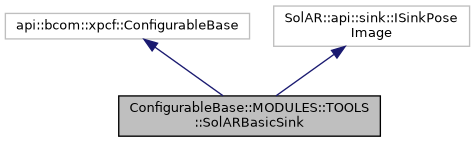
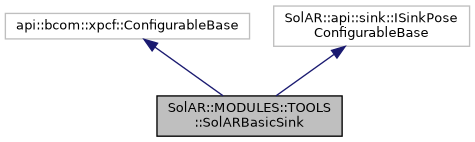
node "SolAR::api::sink::ISinkPose Image": label "SolAR::api::sink::ISinkPose Image" -> "SolAR::api::sink::ISinkPose ConfigurableBase"
node "ConfigurableBase::MODULES::TOOLS ::SolARBasicSink": label "ConfigurableBase::MODULES::TOOLS ::SolARBasicSink" -> "SolAR::MODULES::TOOLS ::SolARBasicSink"
